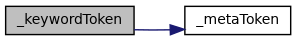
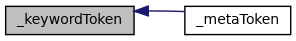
edge "_keywordToken" -> "_metaToken": reversed
